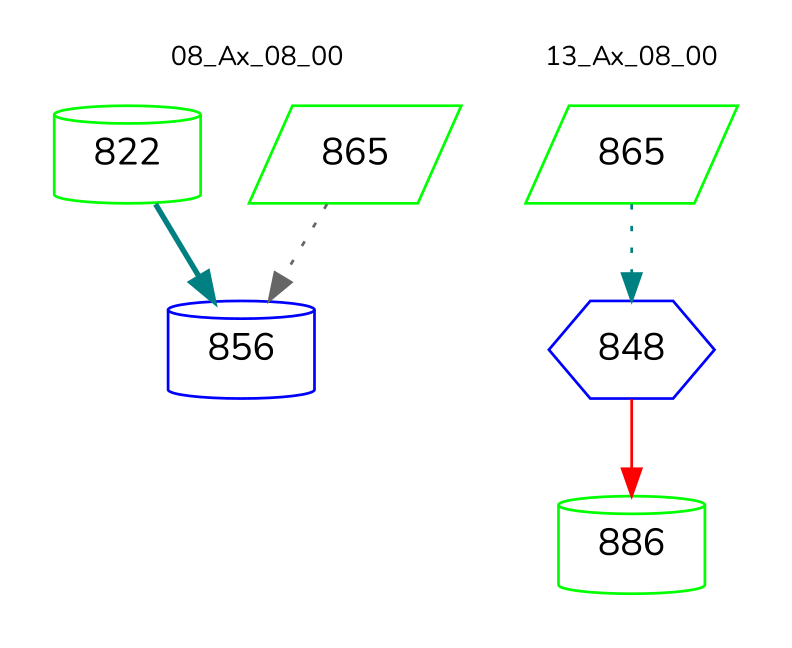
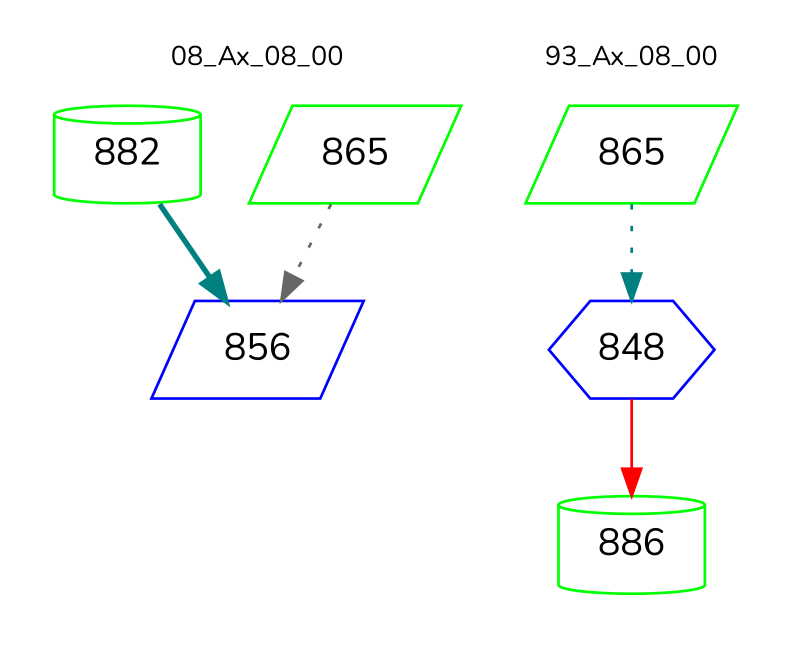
cluster "13_Ax_08_00": label "13_Ax_08_00" -> "93_Ax_08_00"
node "822": label "822" -> "882"
node "856": shape cylinder -> parallelogram
